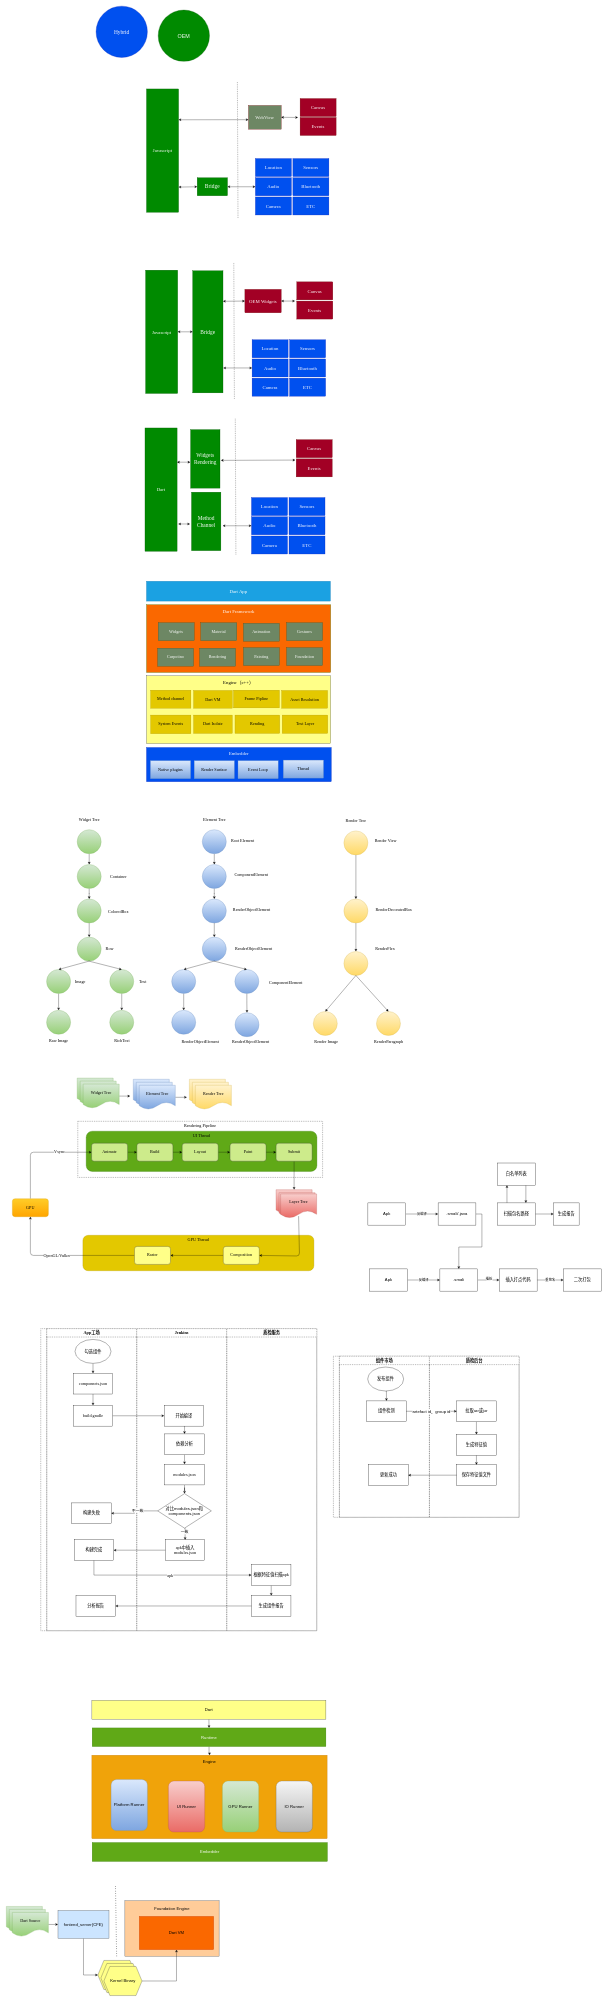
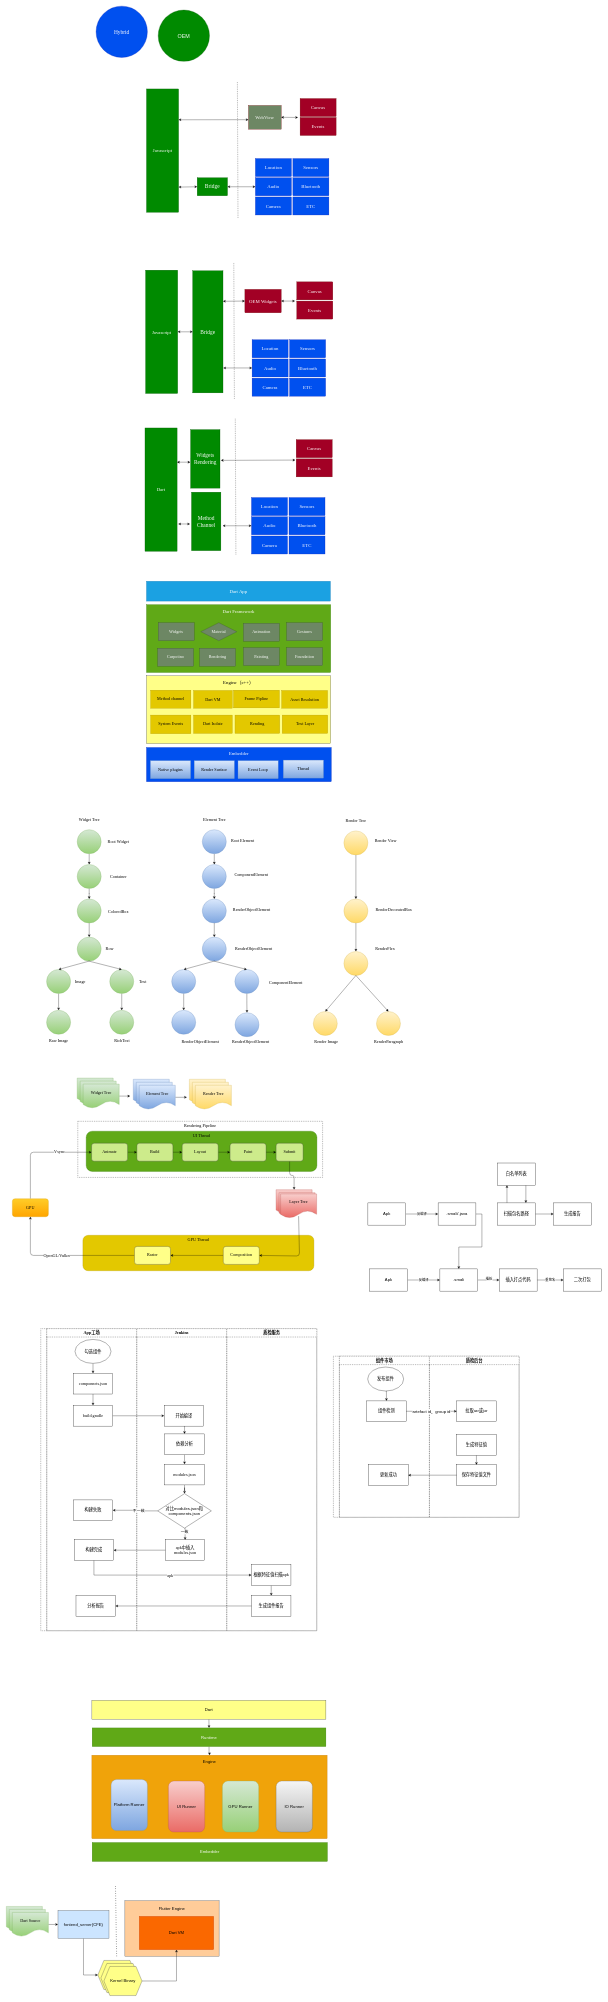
node "Material": shape rectangle -> diamond
node "Dart Framework": fillcolor #fa6800 -> #60a917
node "Root Widget": added
node "Submit": size 36x18 -> 27x18
node "生成报告": size 26x22 -> 38x22
edge "拉取aar或jar" -> "生成特征值": removed
node "构建失败": moved (91, 1513) -> (93, 1510)
node "Foundation Engine": label "Foundation Engine" -> "Flutter Engine"
